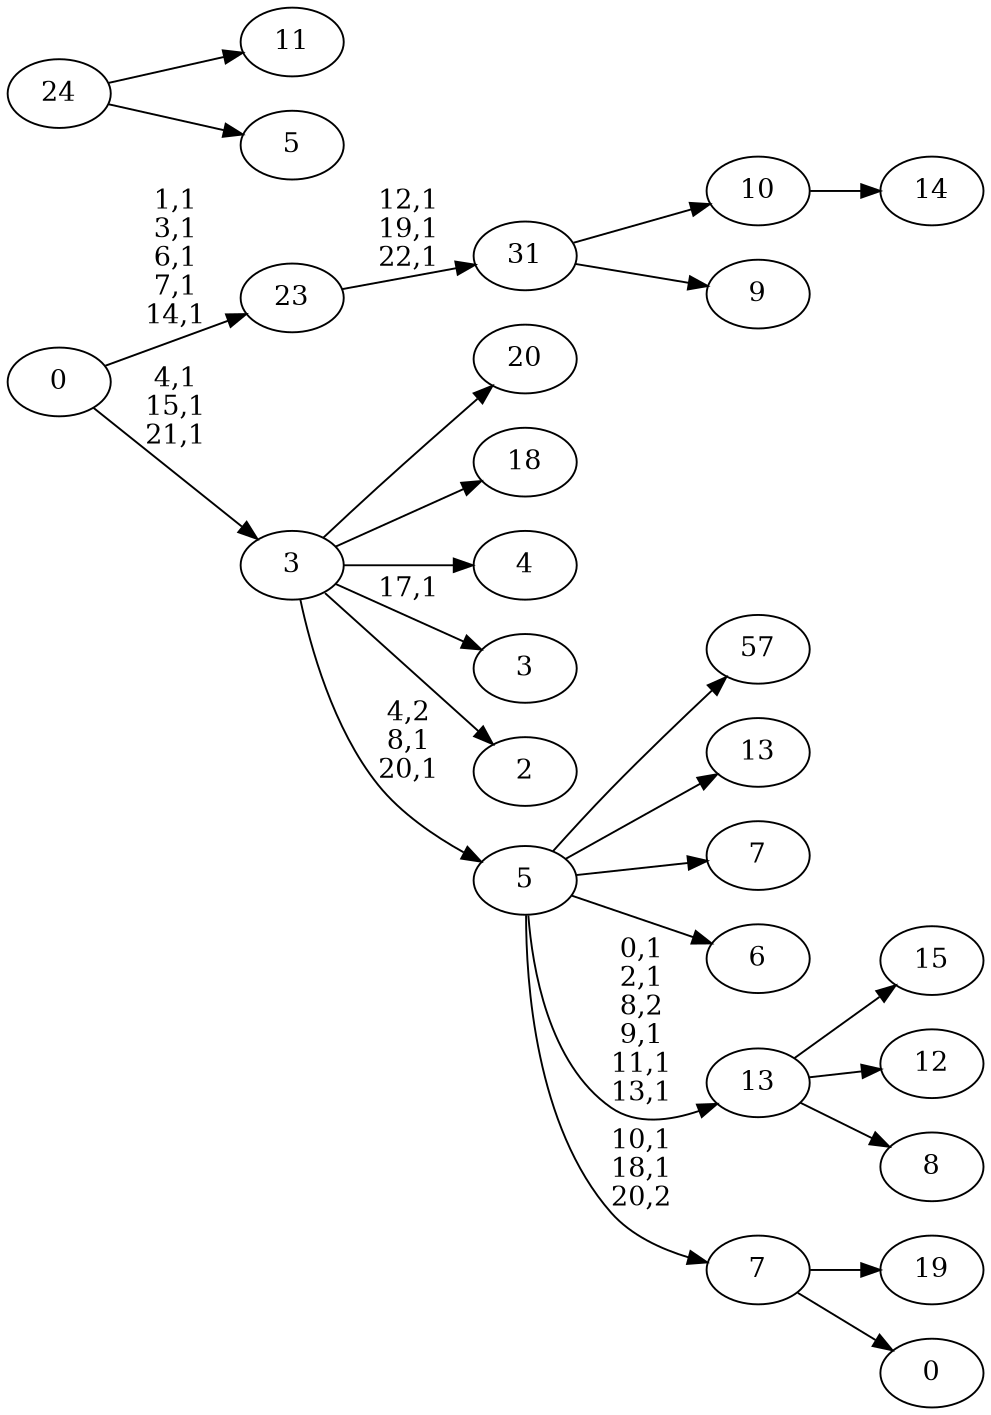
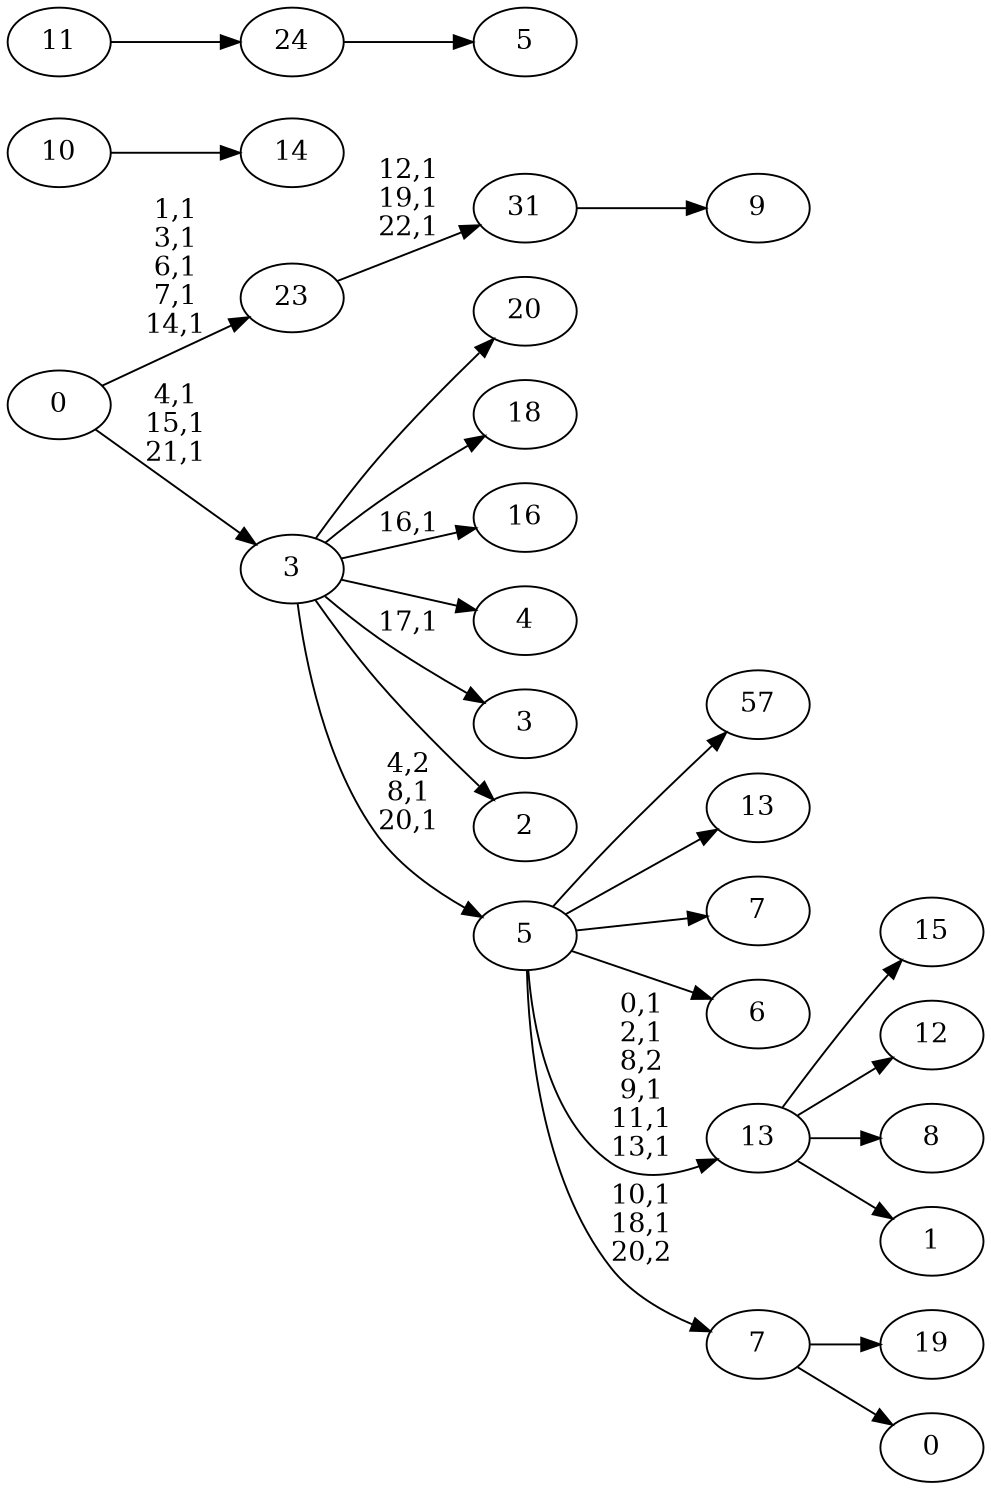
edge "24" -> "11": reversed
edge "31" -> "10": removed
node "16": added
node "1": added
